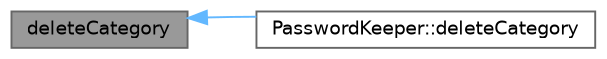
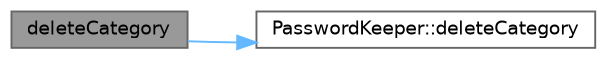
edge "PasswordKeeper::deleteCategory" -> "deleteCategory": reversed
